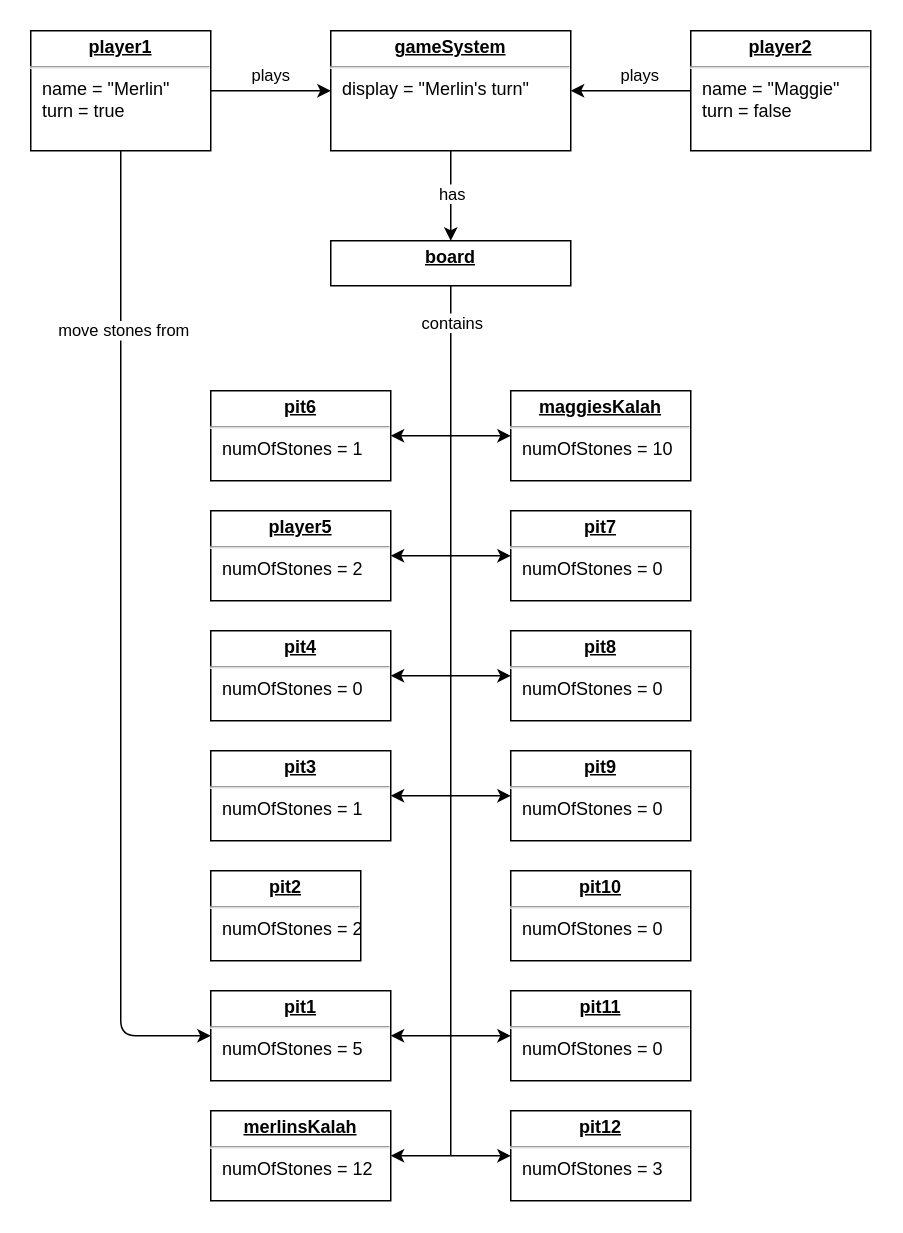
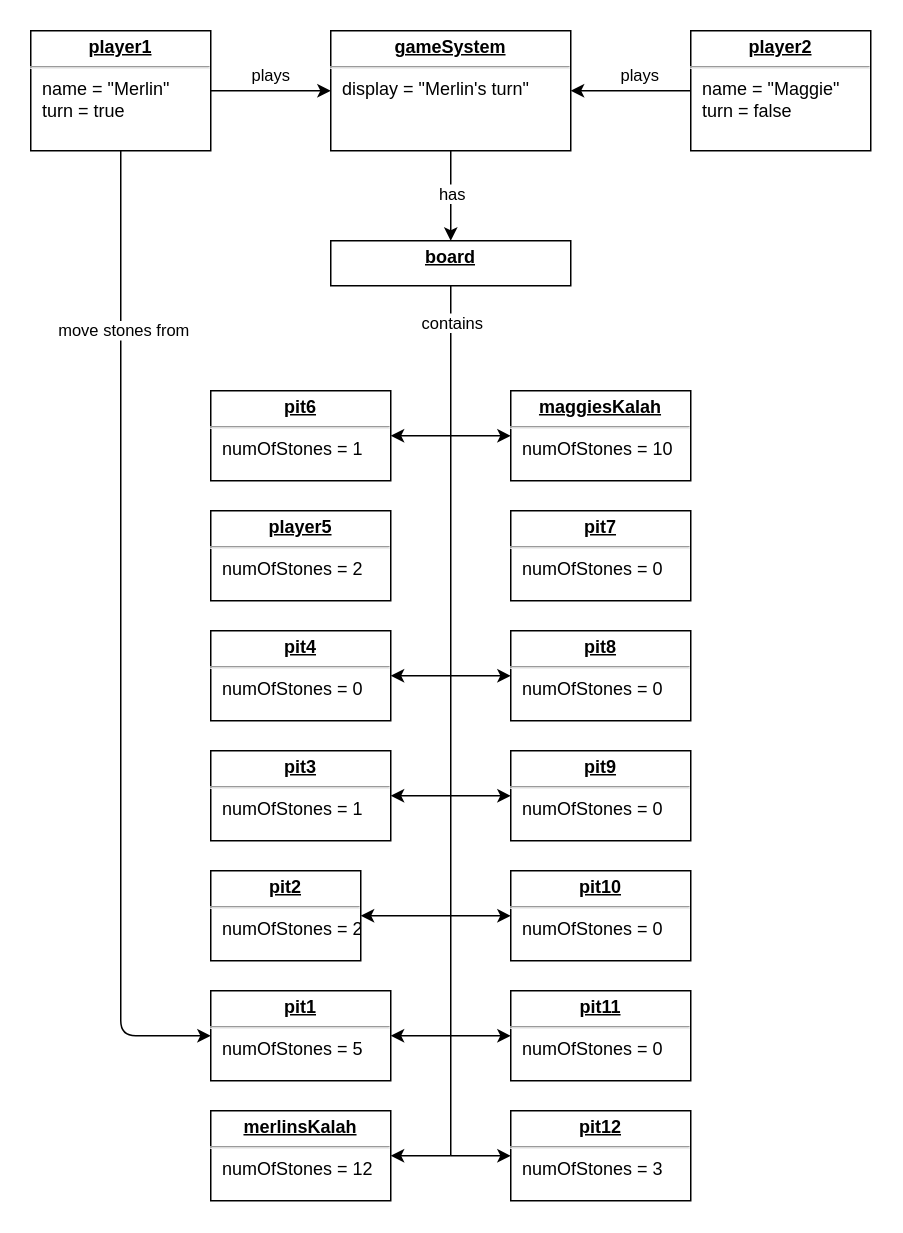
edge "player5 numOfStones = 2" -- "pit7 numOfStones = 0": removed
edge "pit2 numOfStones = 2" -- "pit10 numOfStones = 0": added
